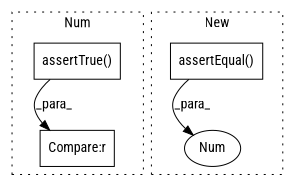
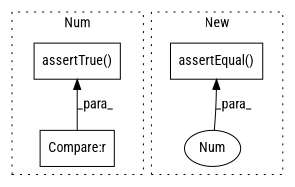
edge "assertTrue()" -> "Compare:r": reversed
edge "assertEqual()" -> "Num": reversed
